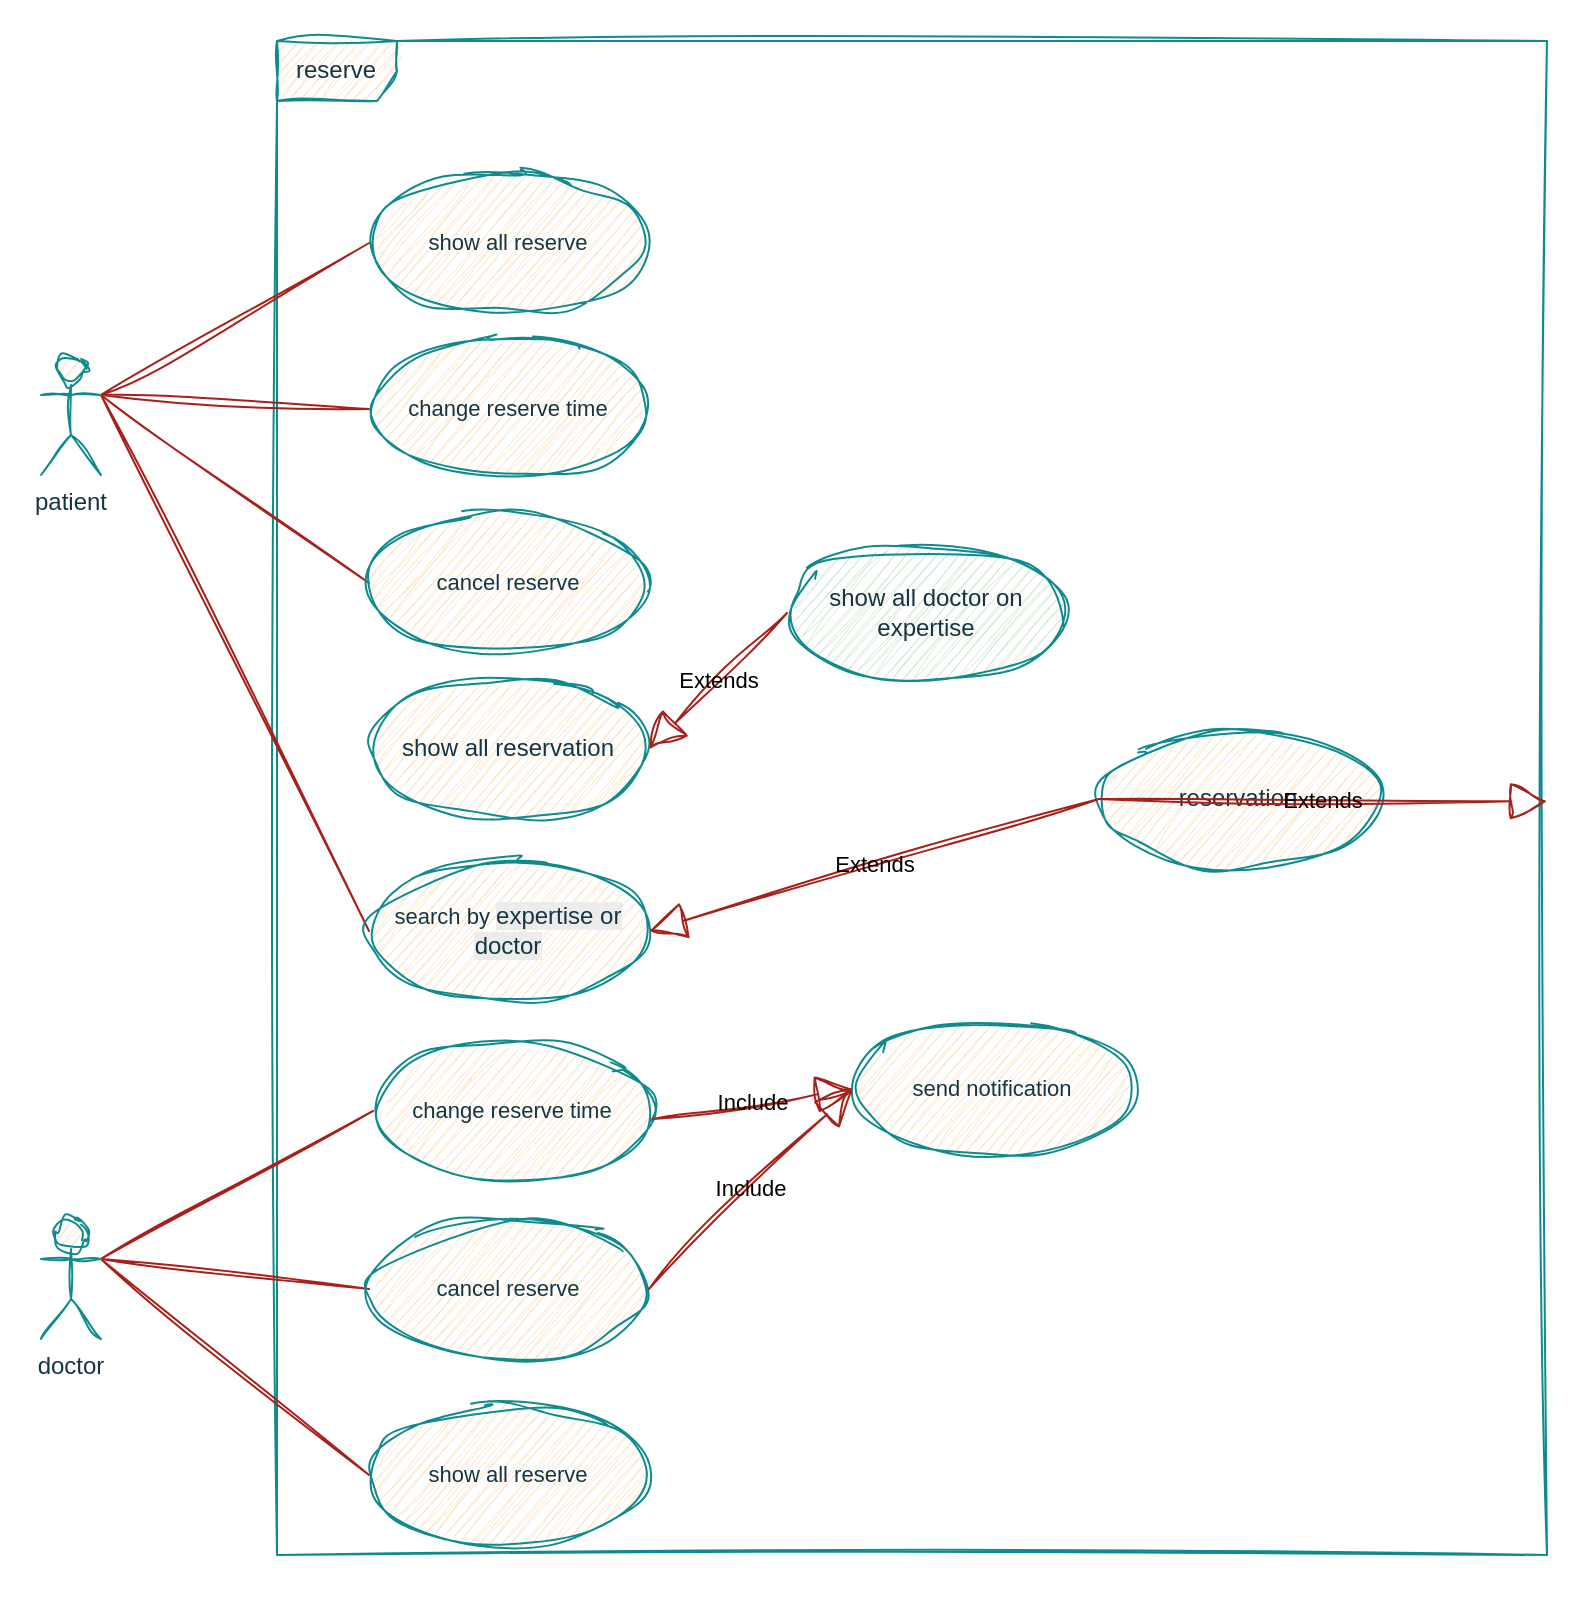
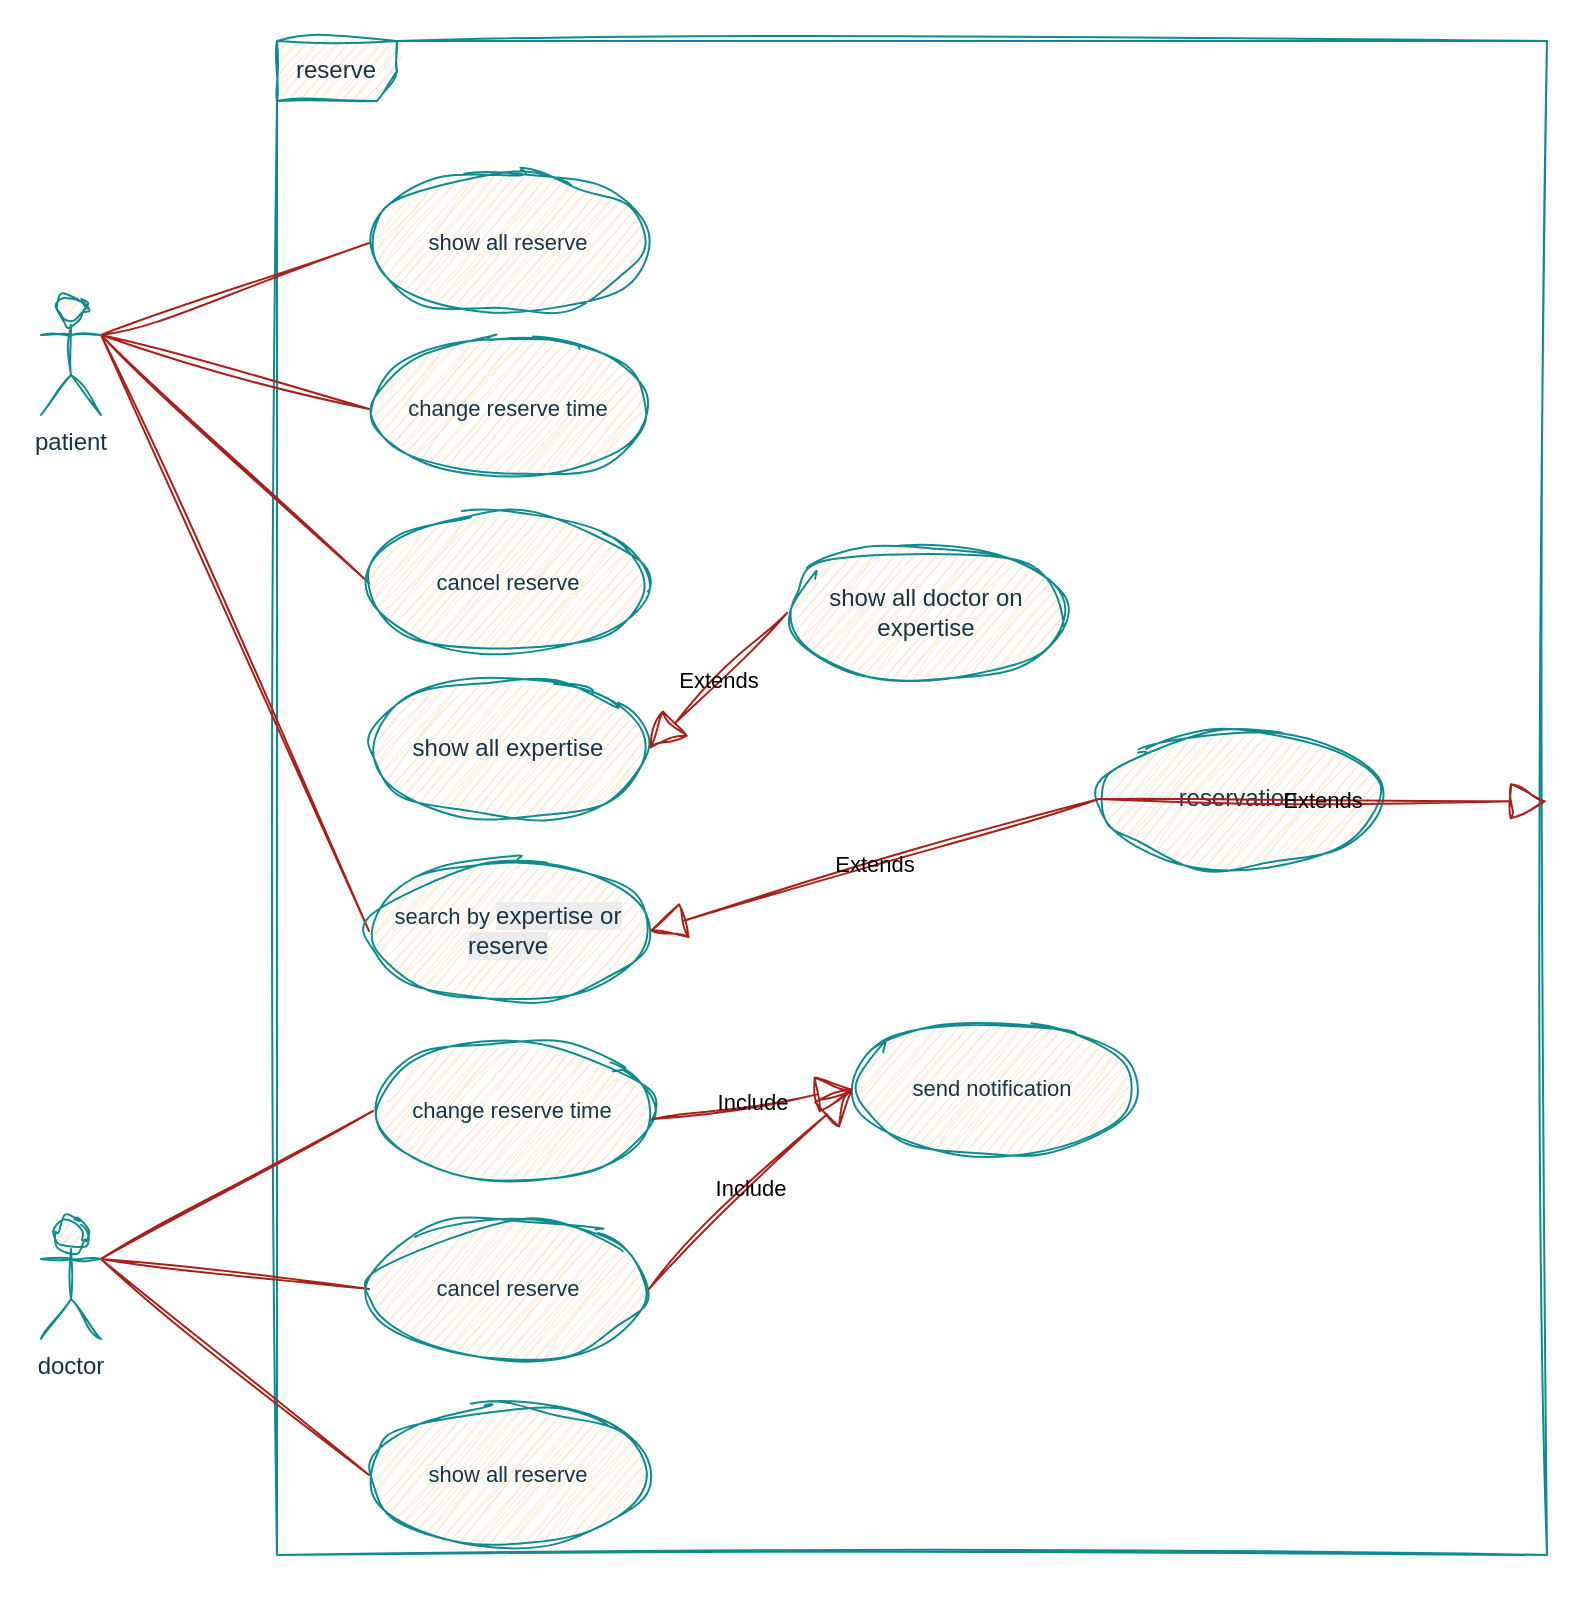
node "patient": moved (71, 415) -> (71, 355)
node "show all doctor on expertise": fillcolor #d5e8d4 -> #fae5c7
node "show all reservation": label "show all reservation" -> "show all expertise"
node "search by expertise or doctor": label "search by expertise or doctor" -> "search by expertise or reserve"
